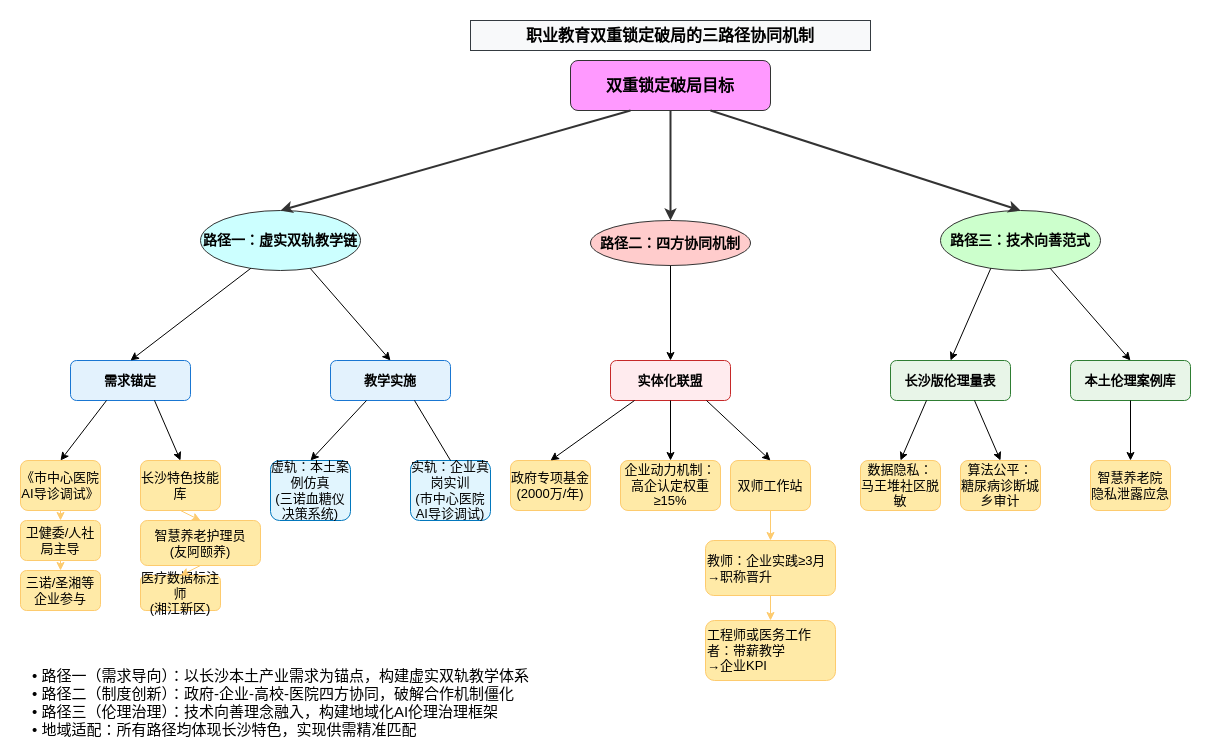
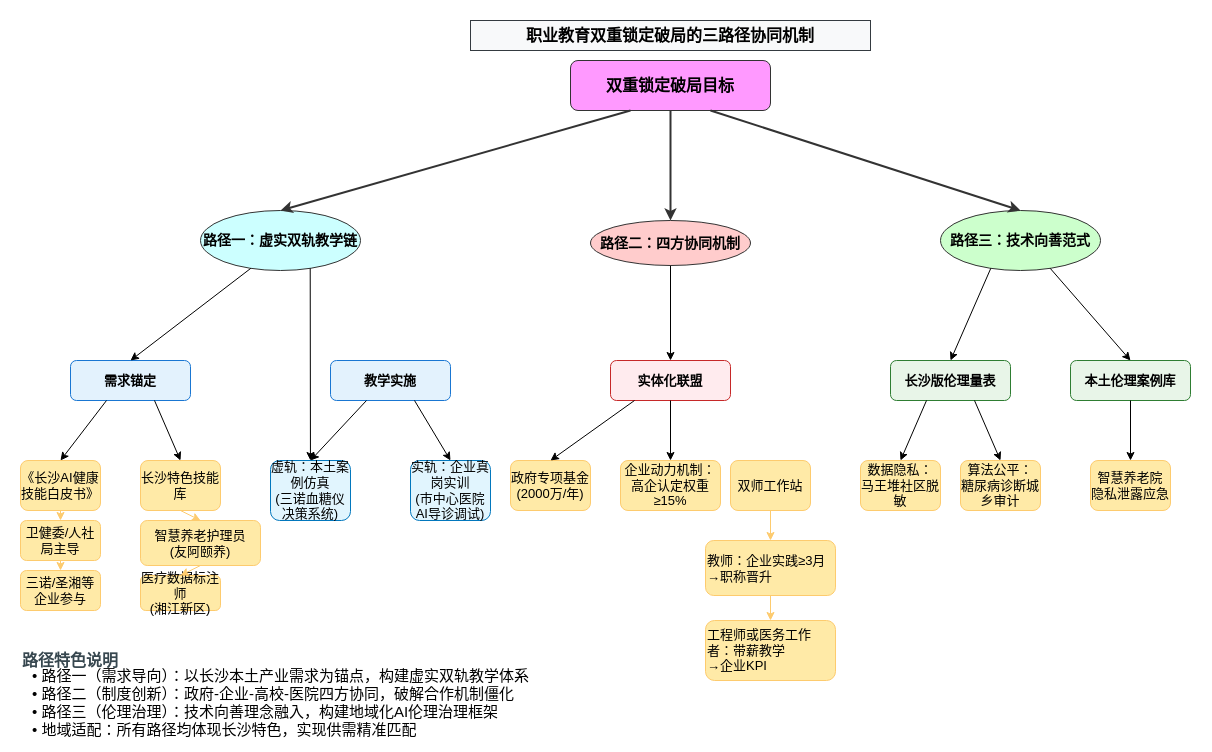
edge "路径一：虚实双轨教学链" -> "教学实施": now "路径一：虚实双轨教学链" -> "虚轨：本土案例仿真 (三诺血糖仪决策系统)"
edge "实体化联盟" -> "双师工作站": removed
edge "教学实施" -- "实轨：企业真岗实训 (市中心医院AI导诊调试)": arrowhead none -> classic
node "《市中心医院AI导诊调试》": label "《市中心医院AI导诊调试》" -> "《长沙AI健康技能白皮书》"
node "路径特色说明": added
